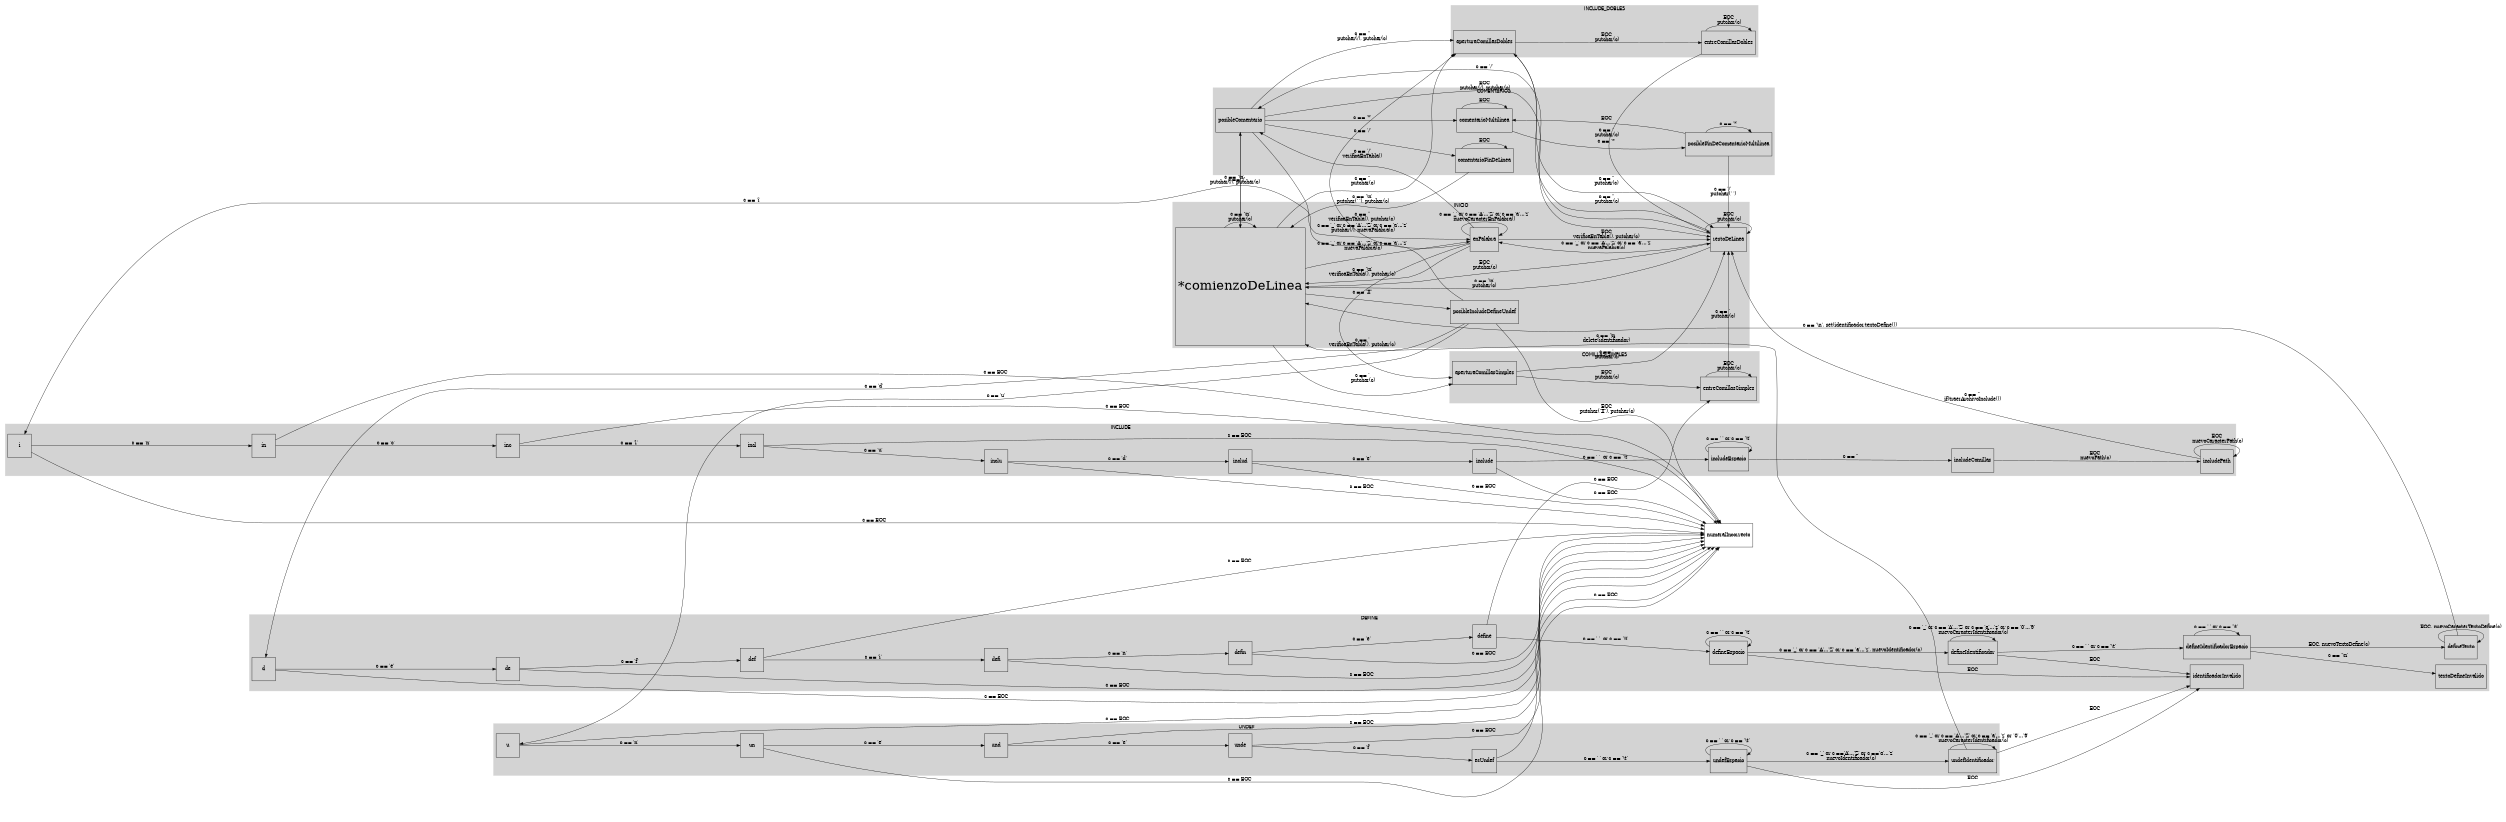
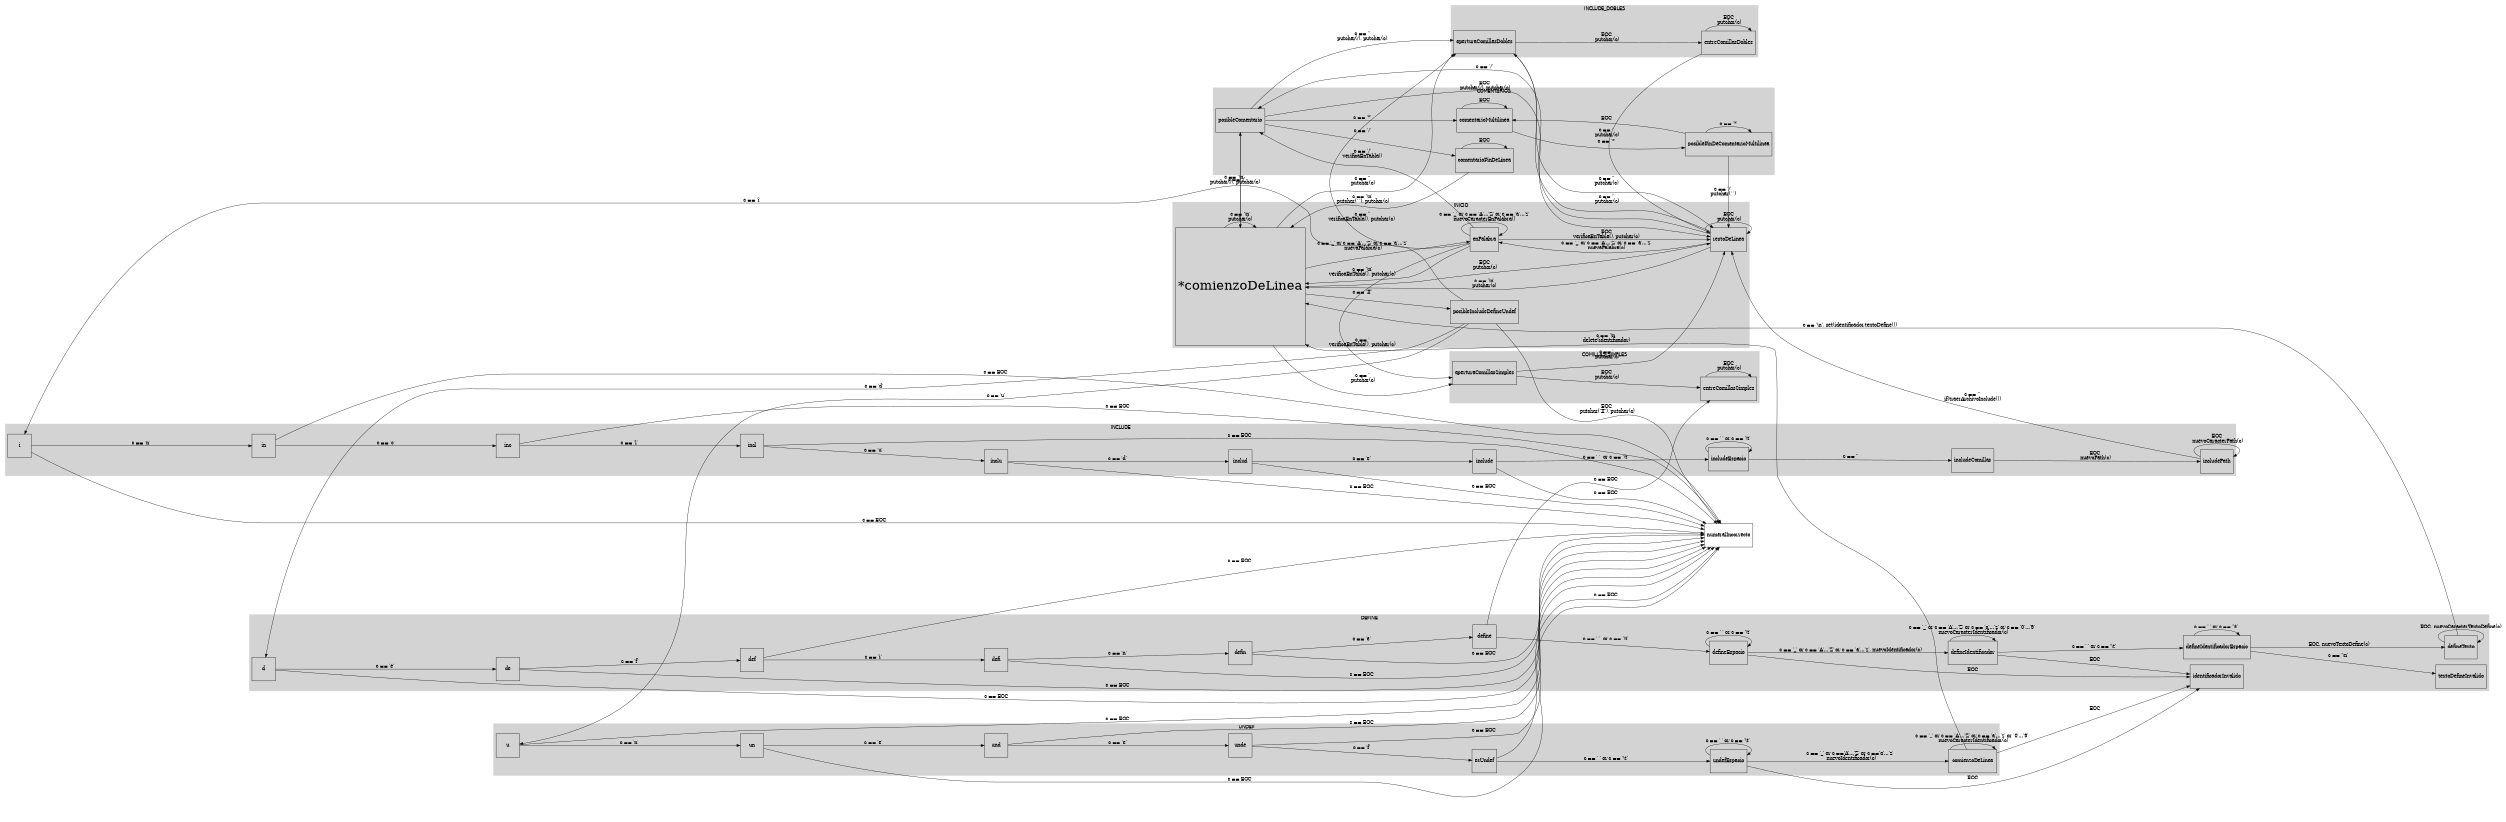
edge "posibleComentario" -> "enPalabra": removed, label "c == '_' or c == 'A'...'Z' or c == 'a'...'z' putchar(/), nuevaPalabra(c)"
edge "entreComillasSimples" -> "restoDeLinea": removed, label "c == ' putchar(c)"
node "undefIdentificador": label "undefIdentificador" -> "comienzoDeLinea"
